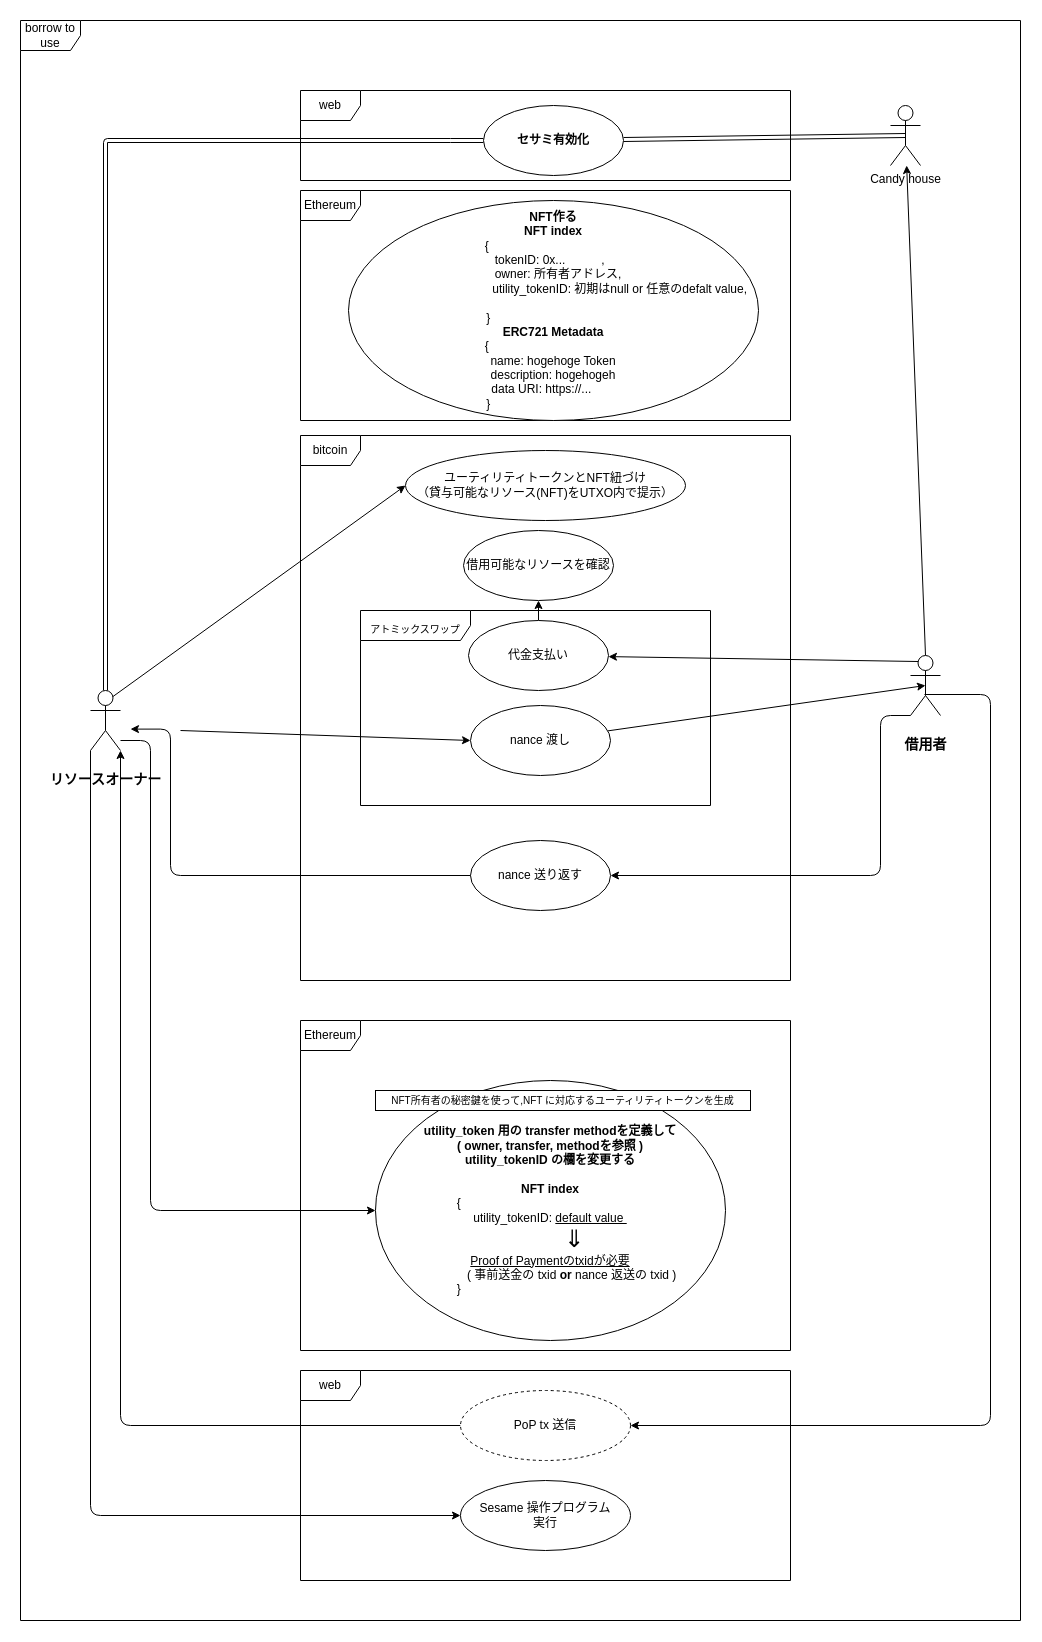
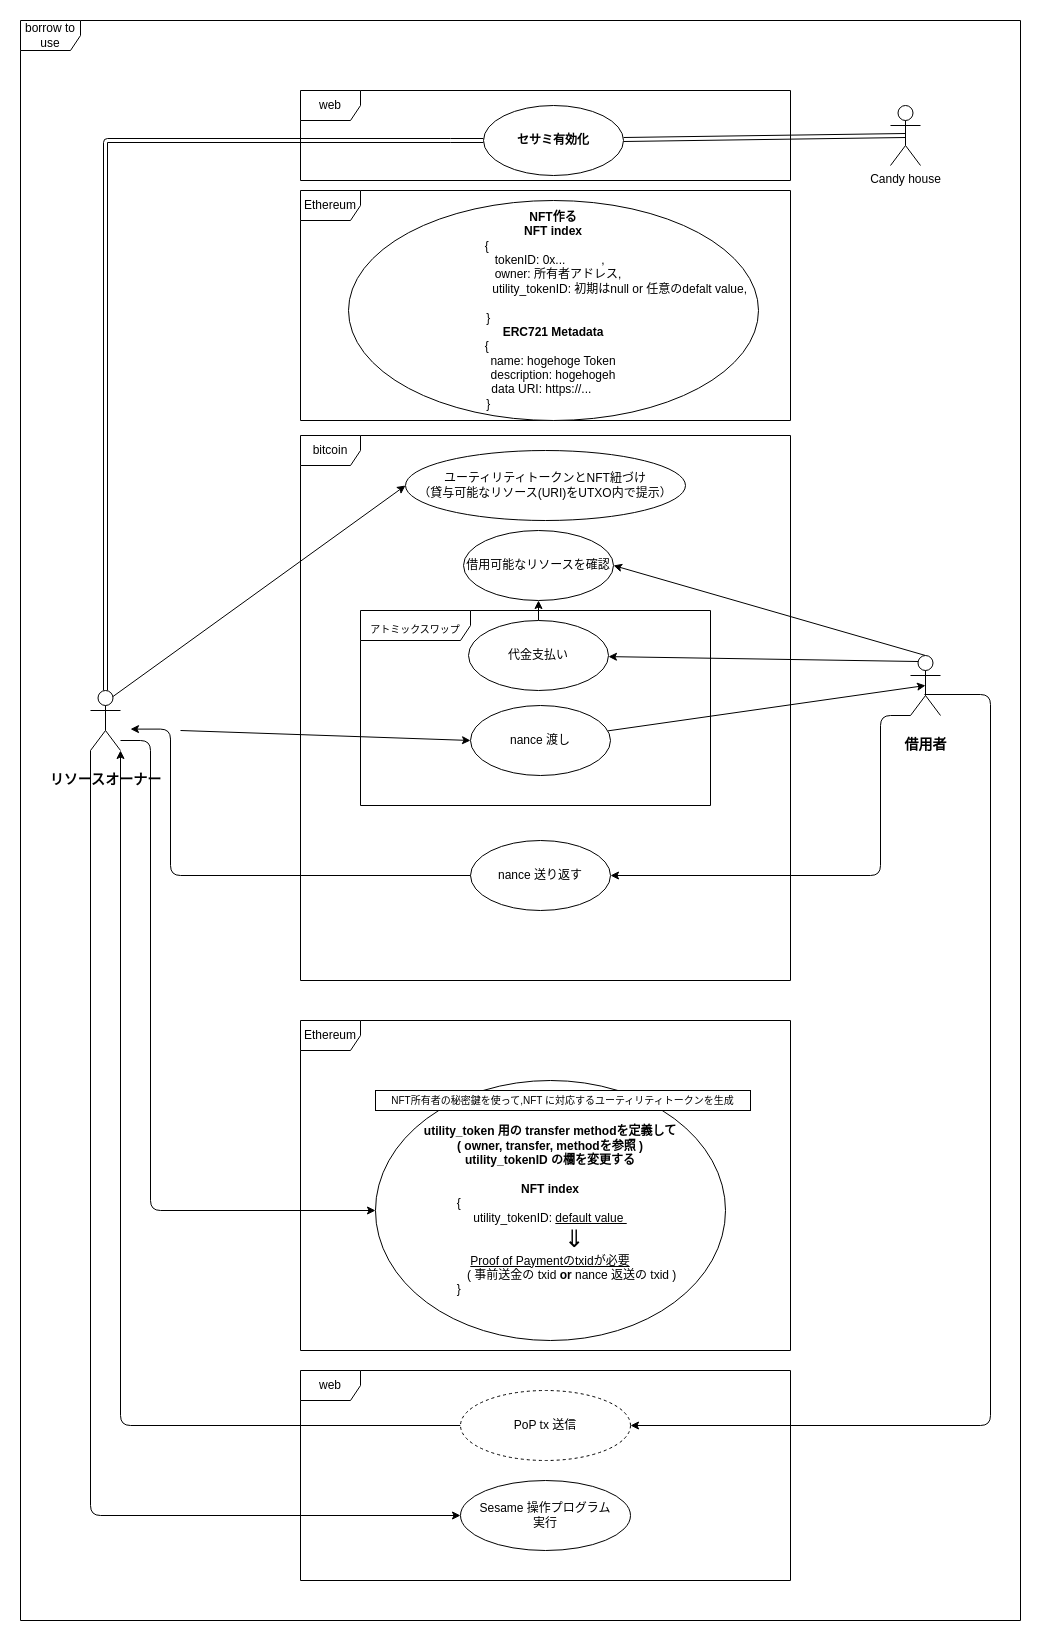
edge "借用者" -> "Candy house": now "借用者" -> "借用可能なリソースを確認"
node "ユーティリティトークンとNFT紐づけ （貸与可能なリソース(NFT)をUTXO内で提示）": label "ユーティリティトークンとNFT紐づけ （貸与可能なリソース(NFT)をUTXO内で提示）" -> "ユーティリティトークンとNFT紐づけ （貸与可能なリソース(URI)をUTXO内で提示）"
